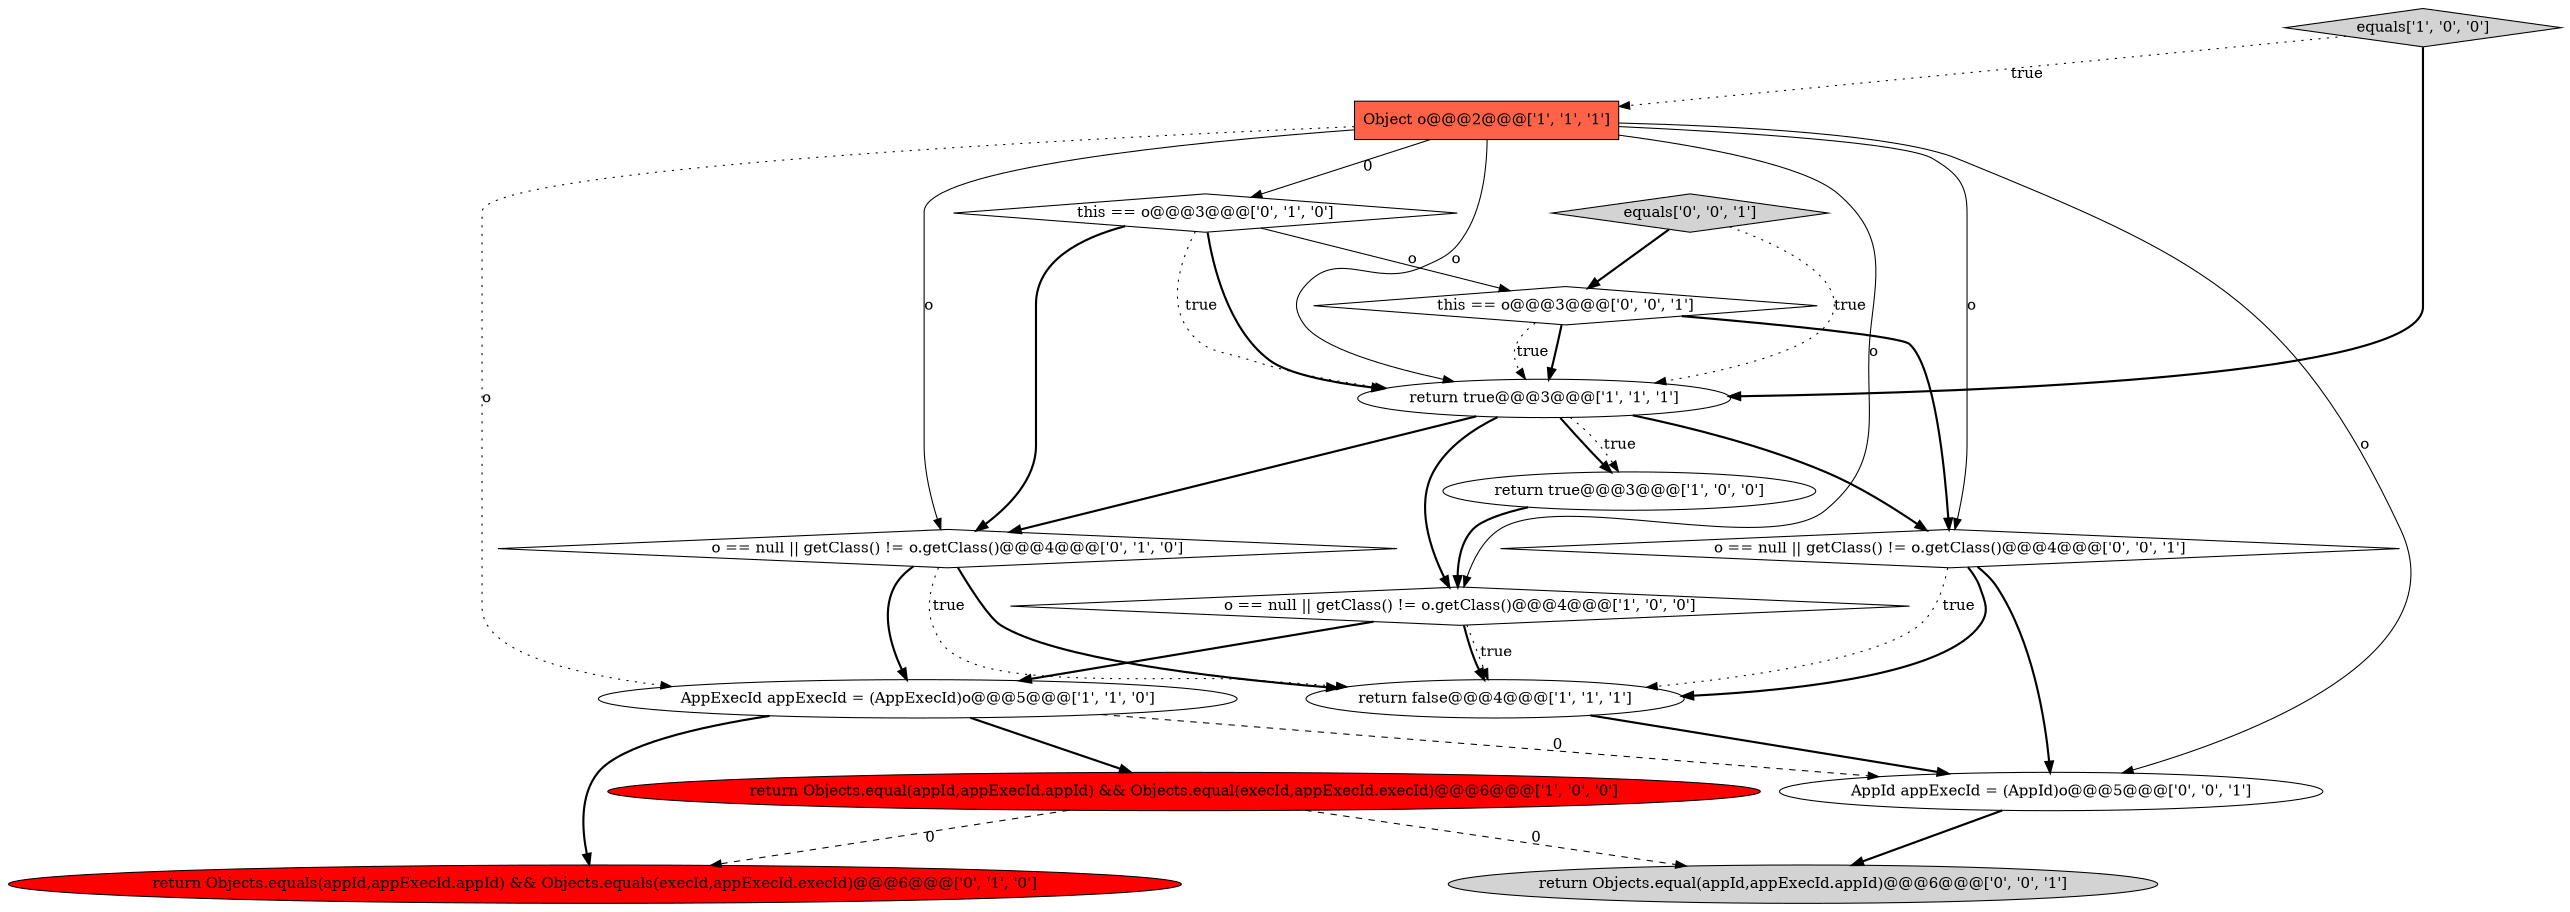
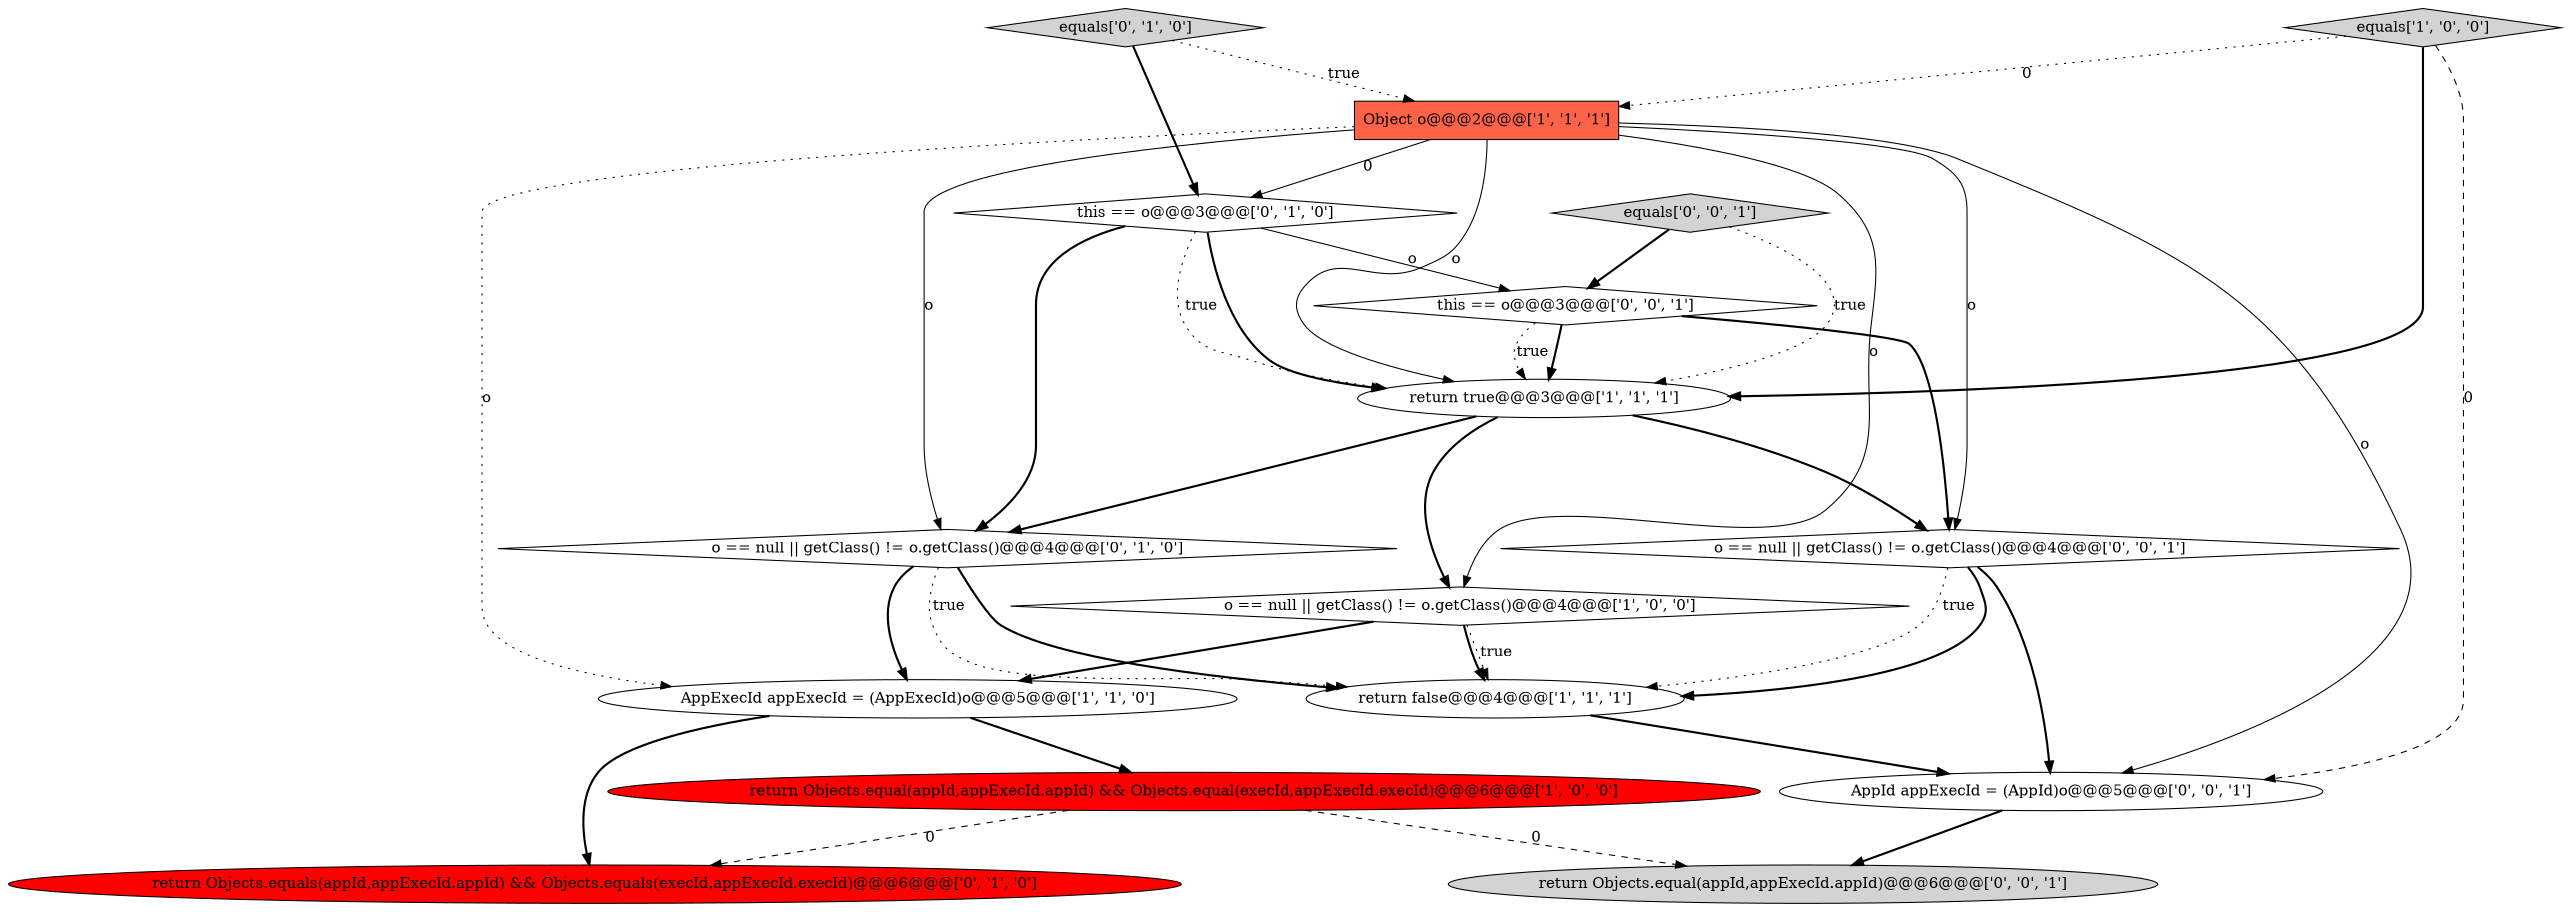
node "equals['0', '1', '0']": added
edge "equals['1', '0', '0']" -> "Object o@@@2@@@['1', '1', '1']": label "true" -> "0"
node "return true@@@3@@@['1', '0', '0']": removed
edge "AppExecId appExecId = (AppExecId)o@@@5@@@['1', '1', '0']" -> "AppId appExecId = (AppId)o@@@5@@@['0', '0', '1']": now "equals['1', '0', '0']" -> "AppId appExecId = (AppId)o@@@5@@@['0', '0', '1']"
